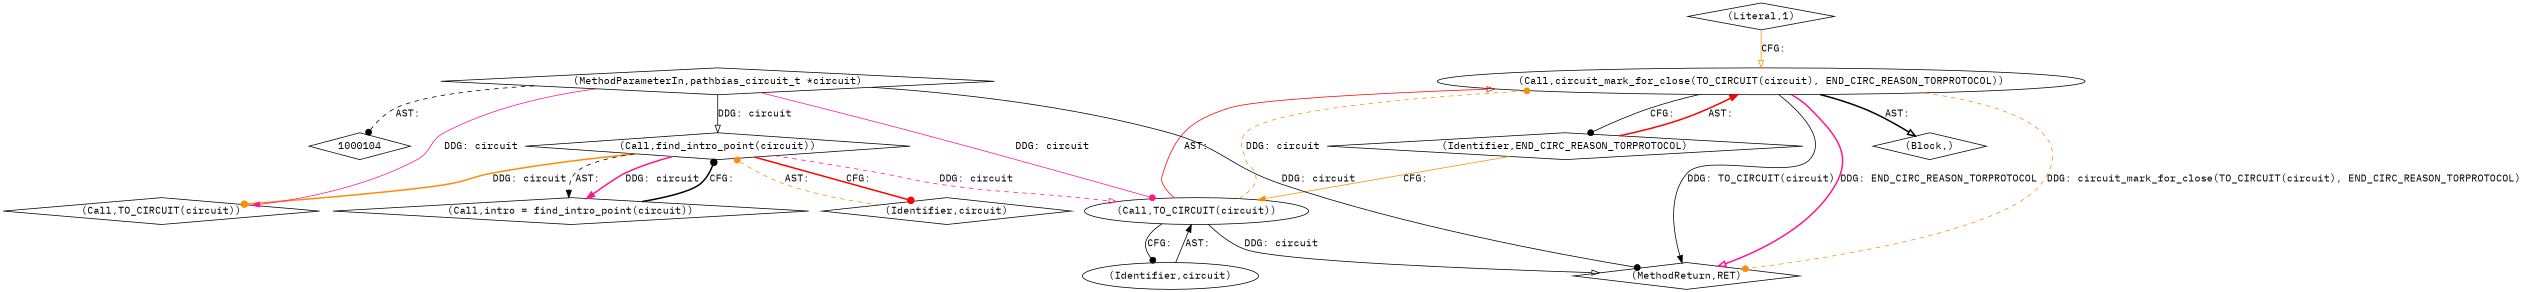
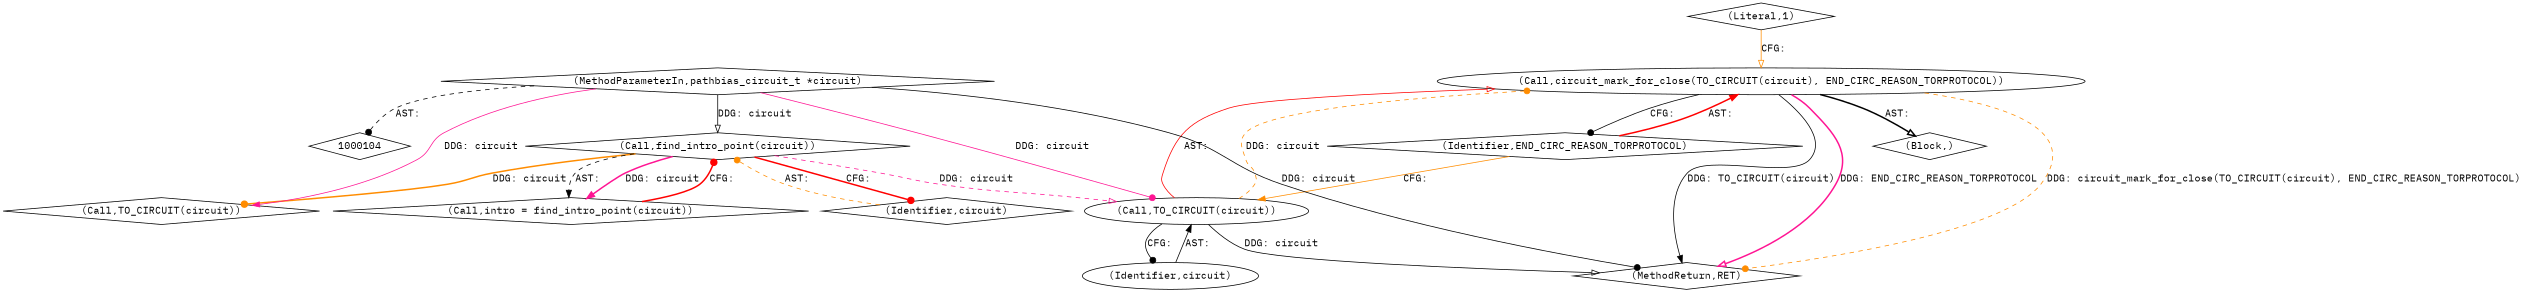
edge "(Call,intro = find_intro_point(circuit))" -> "(Call,find_intro_point(circuit))": color black -> red
